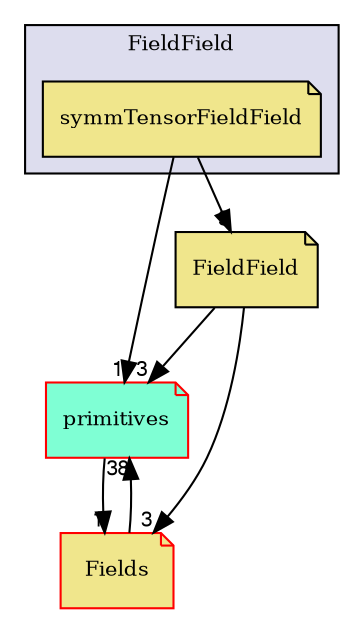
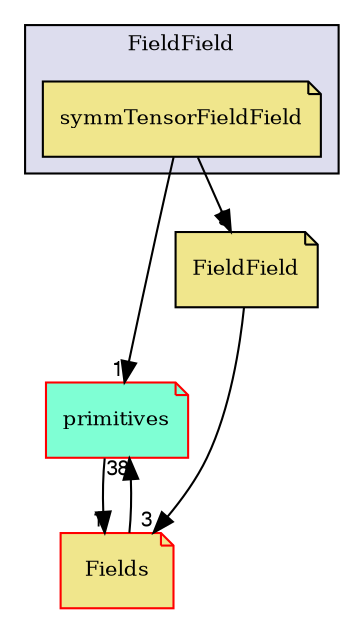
edge "FieldField" -> "primitives": removed
